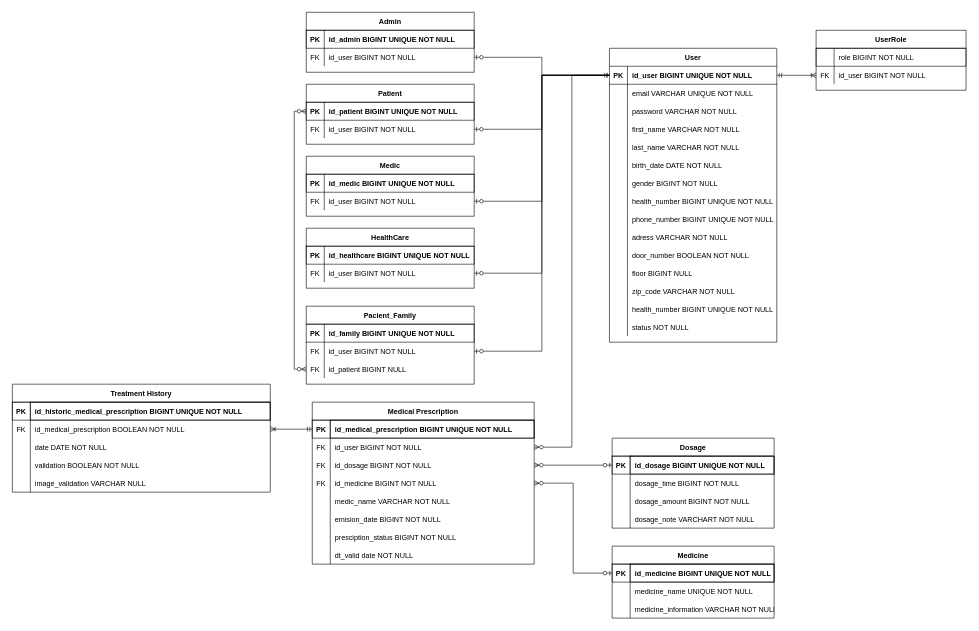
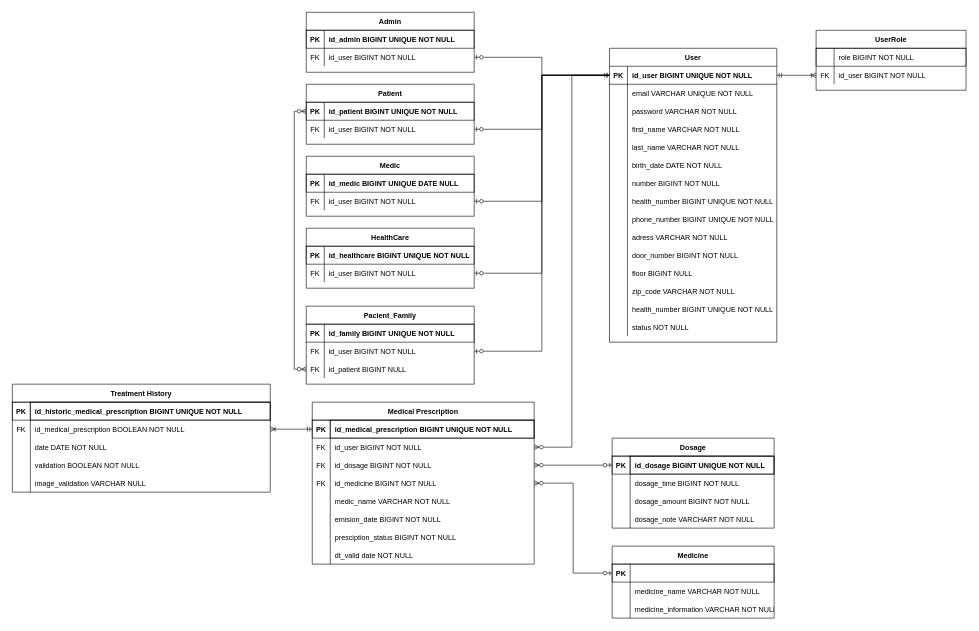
node "id_medic BIGINT UNIQUE NOT NULL": label "id_medic BIGINT UNIQUE NOT NULL" -> "id_medic BIGINT UNIQUE DATE NULL"
node "gender BIGINT NOT NULL": label "gender BIGINT NOT NULL" -> "number BIGINT NOT NULL"
node "door_number BOOLEAN NOT NULL": label "door_number BOOLEAN NOT NULL" -> "door_number BIGINT NOT NULL"
node "id_medicine BIGINT UNIQUE NOT NULL": removed
node "medicine_name UNIQUE NOT NULL": label "medicine_name UNIQUE NOT NULL" -> "medicine_name VARCHAR NOT NULL"
